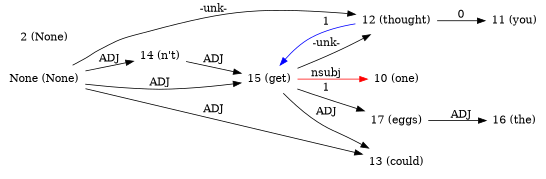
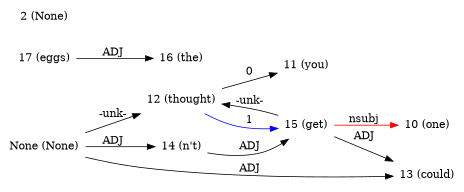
edge "None (None)" -> "15 (get)": removed, label "ADJ"
edge "15 (get)" -> "17 (eggs)": removed, label "1"
